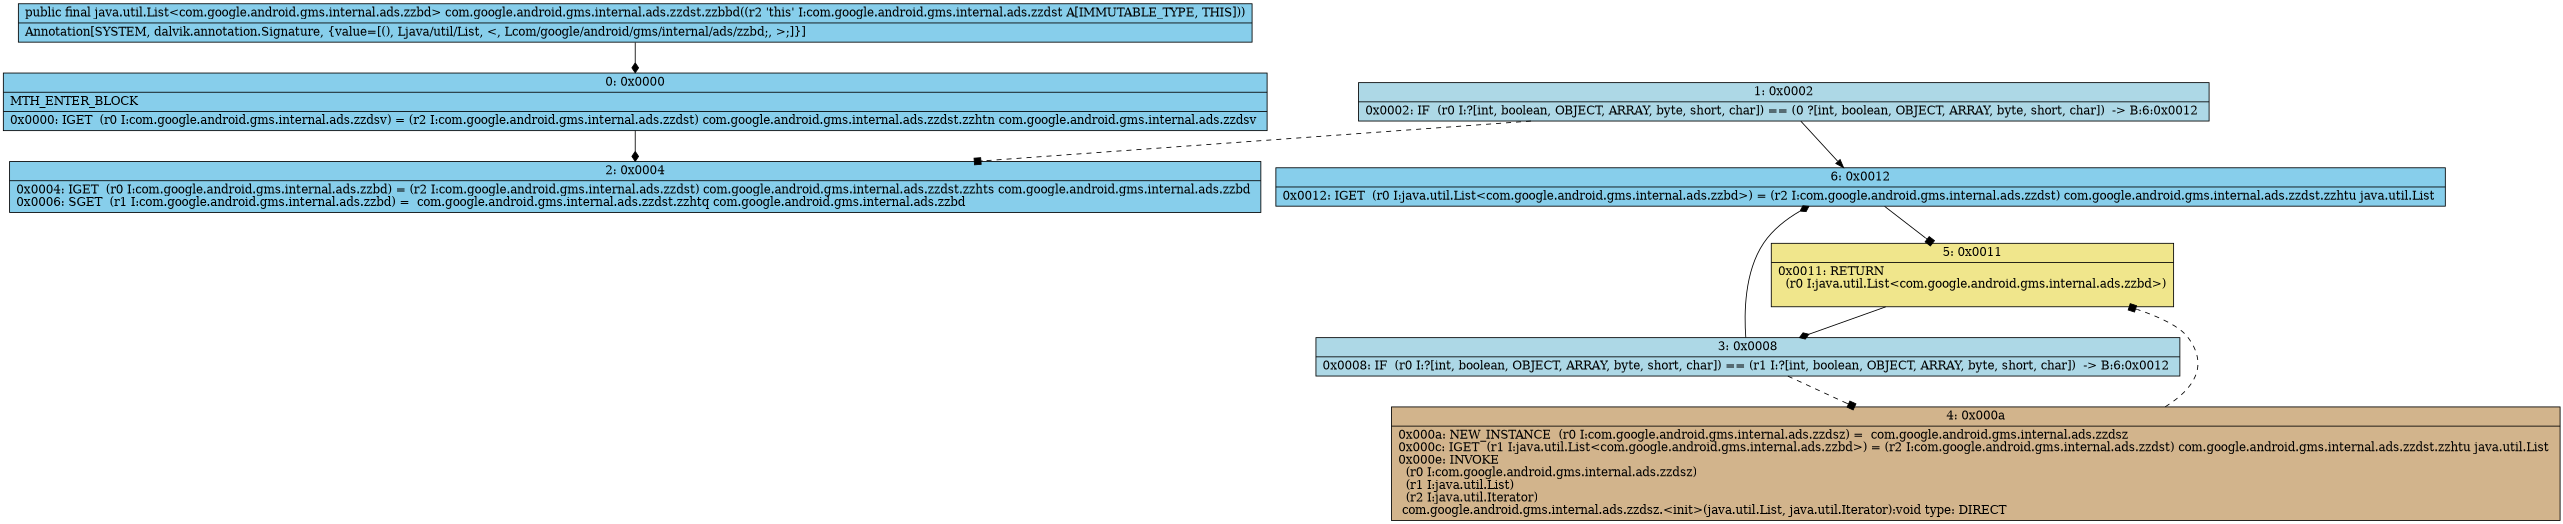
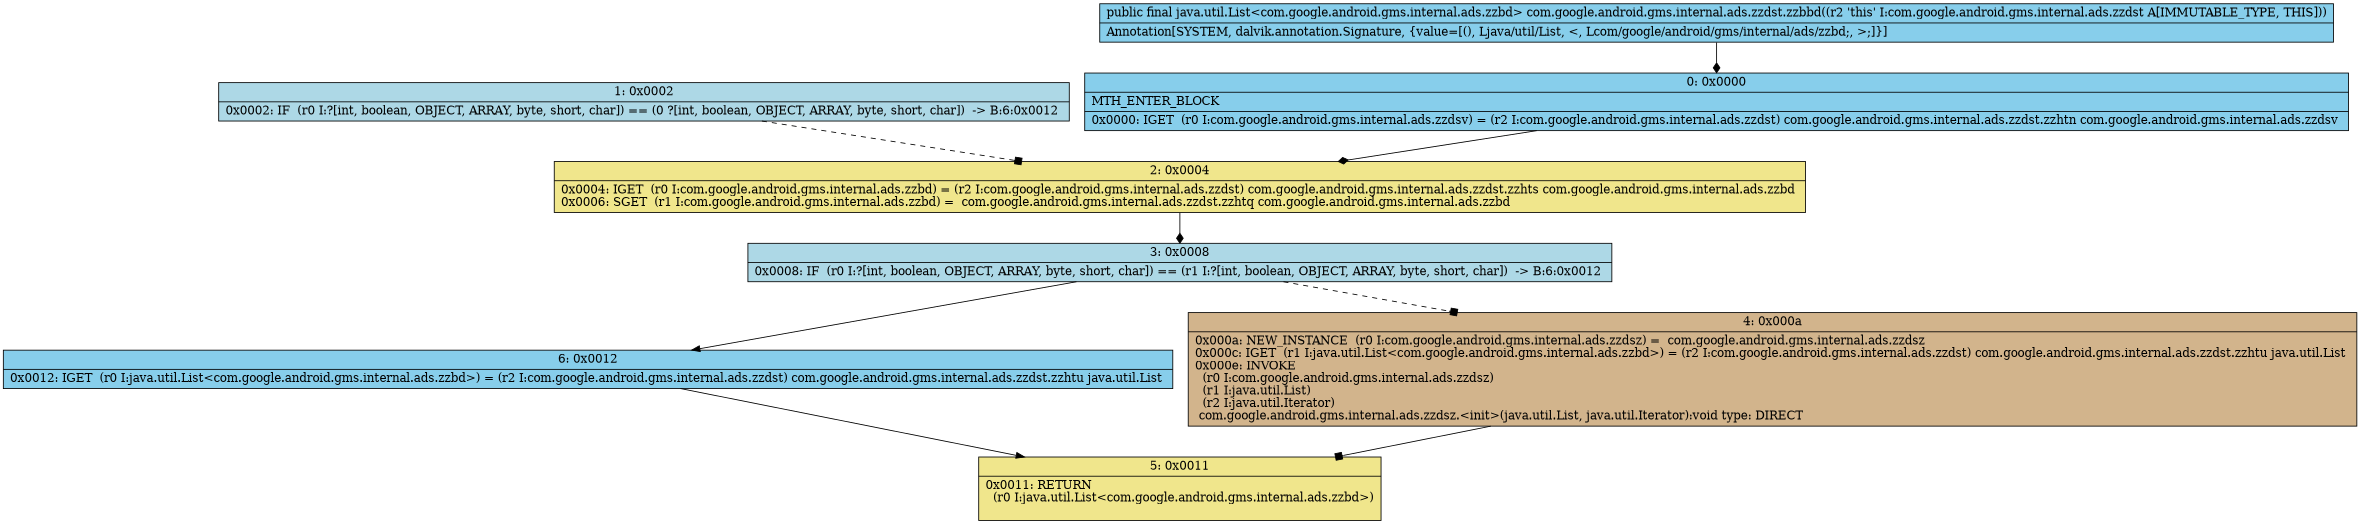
edge "1: 0x0002" -> "6: 0x0012": removed
node "2: 0x0004": fillcolor skyblue -> khaki
edge "6: 0x0012" -> "5: 0x0011": arrowhead box -> normal
edge "3: 0x0008" -> "6: 0x0012": arrowhead diamond -> normal
edge "5: 0x0011" -> "3: 0x0008": now "2: 0x0004" -> "3: 0x0008"
edge "4: 0x000a" -> "5: 0x0011": style dashed -> solid
